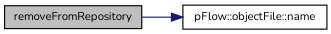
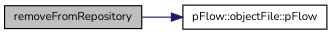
node "pFlow::objectFile::name": label "pFlow::objectFile::name" -> "pFlow::objectFile::pFlow"
